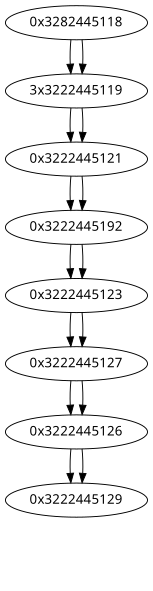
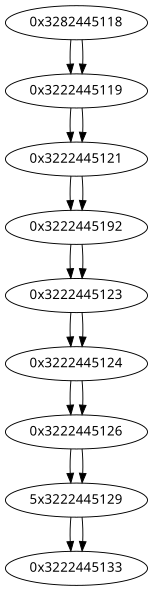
node "3x3222445119": label "3x3222445119" -> "0x3222445119"
node "0x3222445127": label "0x3222445127" -> "0x3222445124"
node "0x3222445129": label "0x3222445129" -> "5x3222445129"
node "0x3222445133": added
